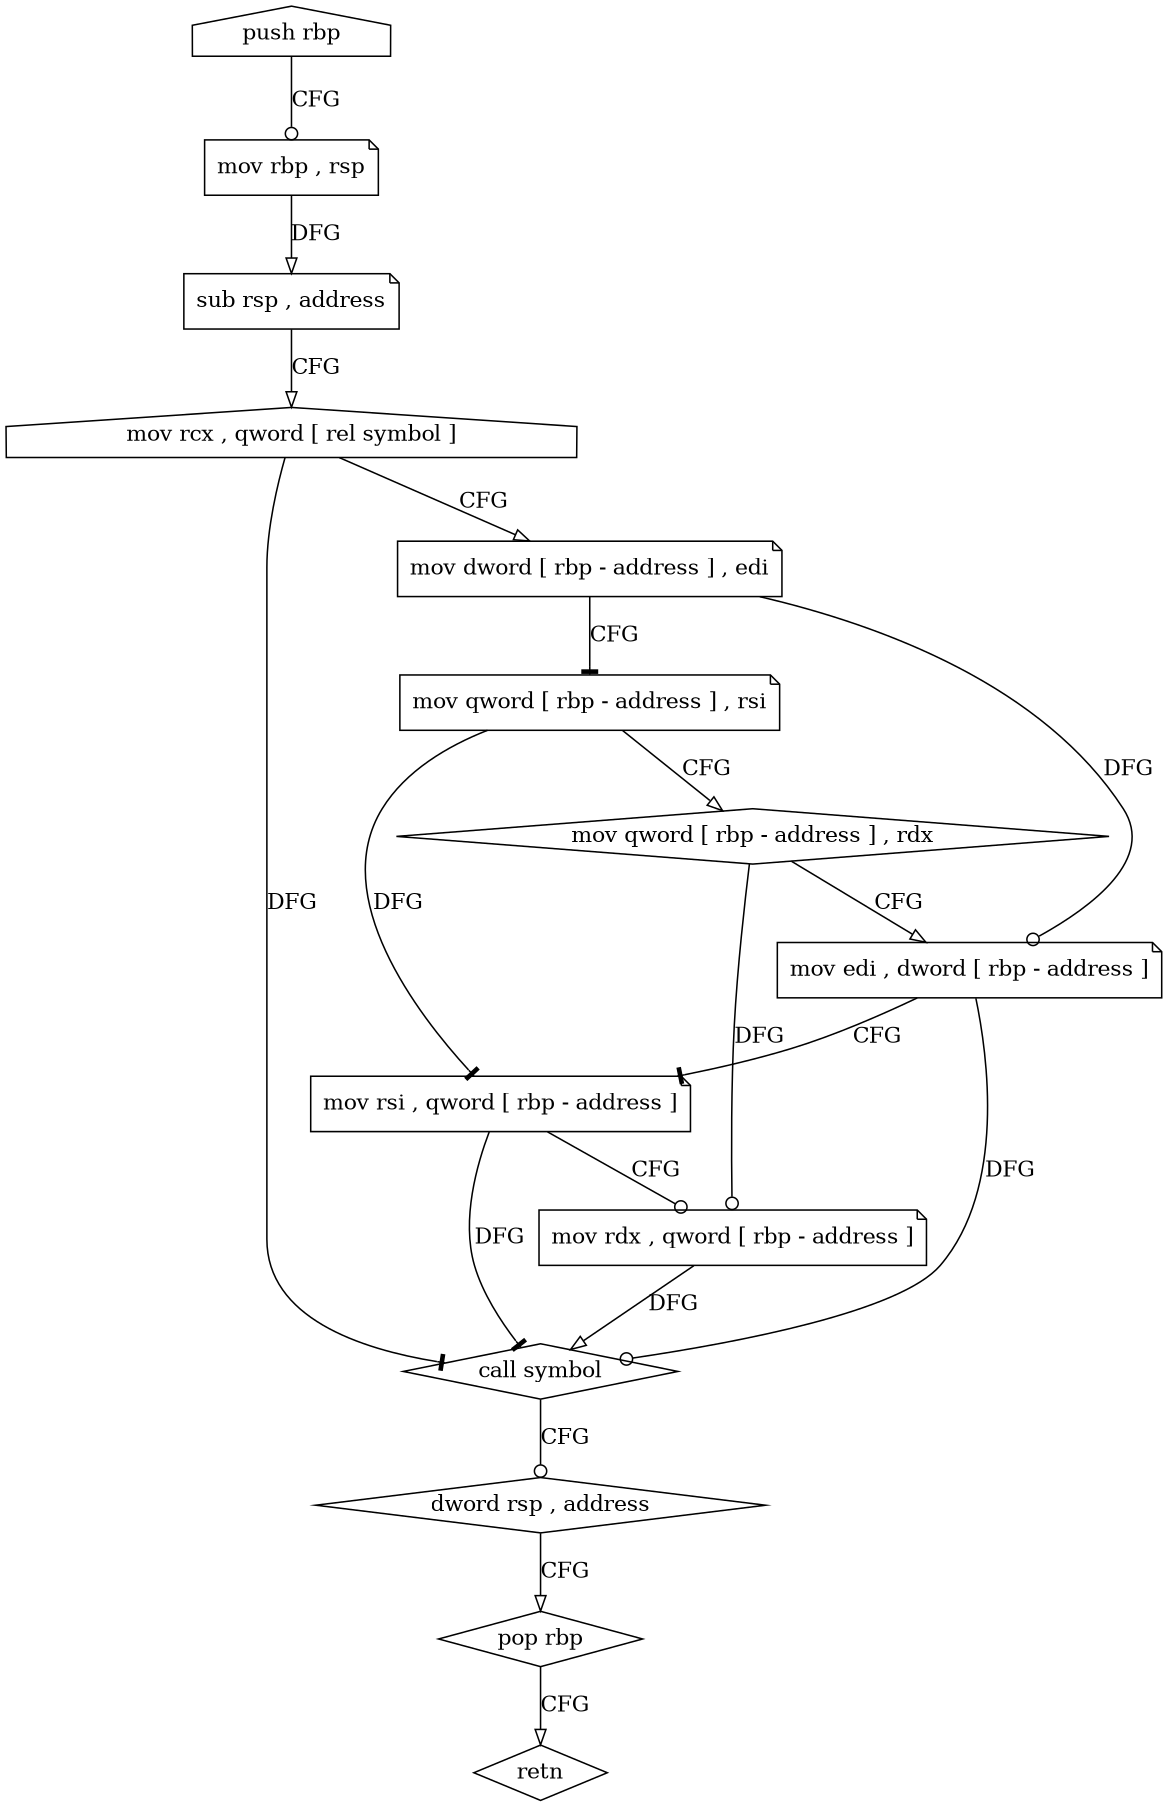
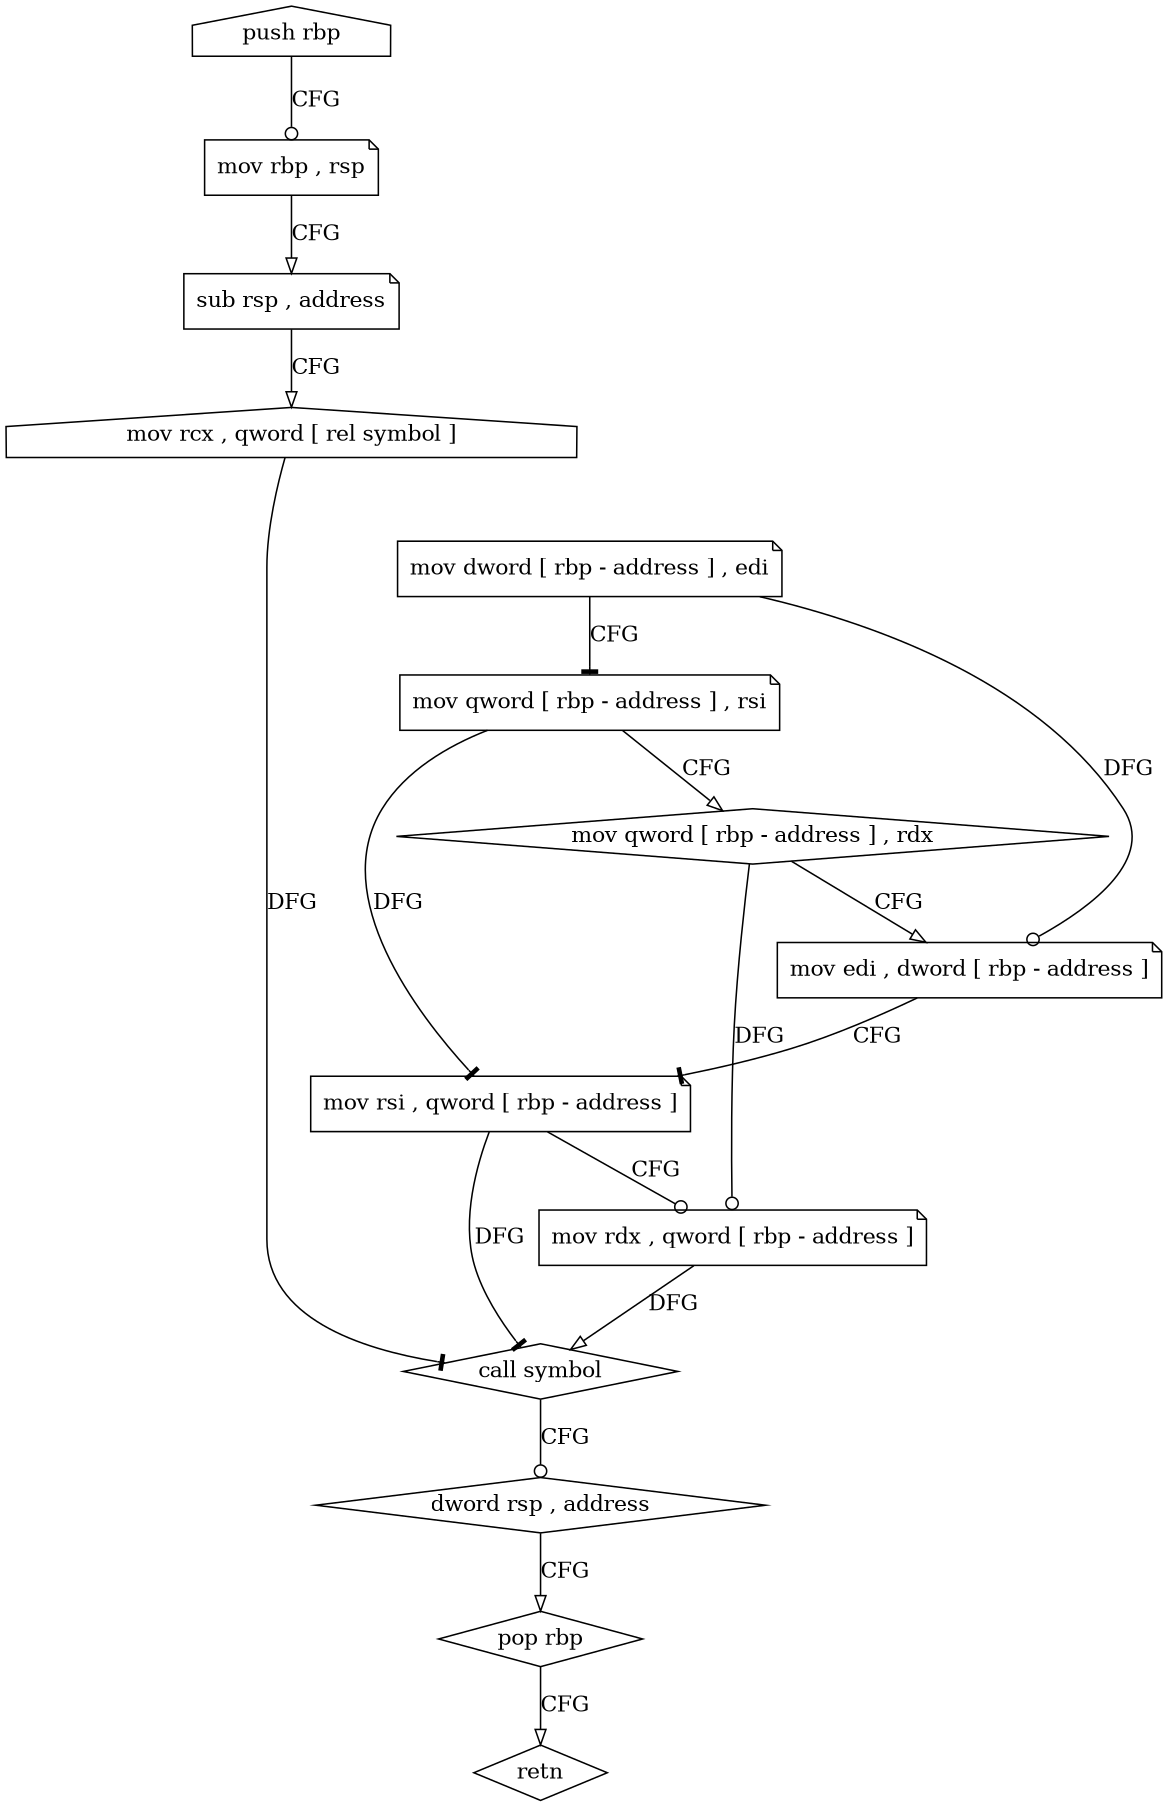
edge "mov rbp , rsp" -> "sub rsp , address": label "DFG" -> "CFG"
edge "mov rcx , qword [ rel symbol ]" -> "mov dword [ rbp - address ] , edi": removed, label "CFG"
edge "mov edi , dword [ rbp - address ]" -> "call symbol": removed, label "DFG"
